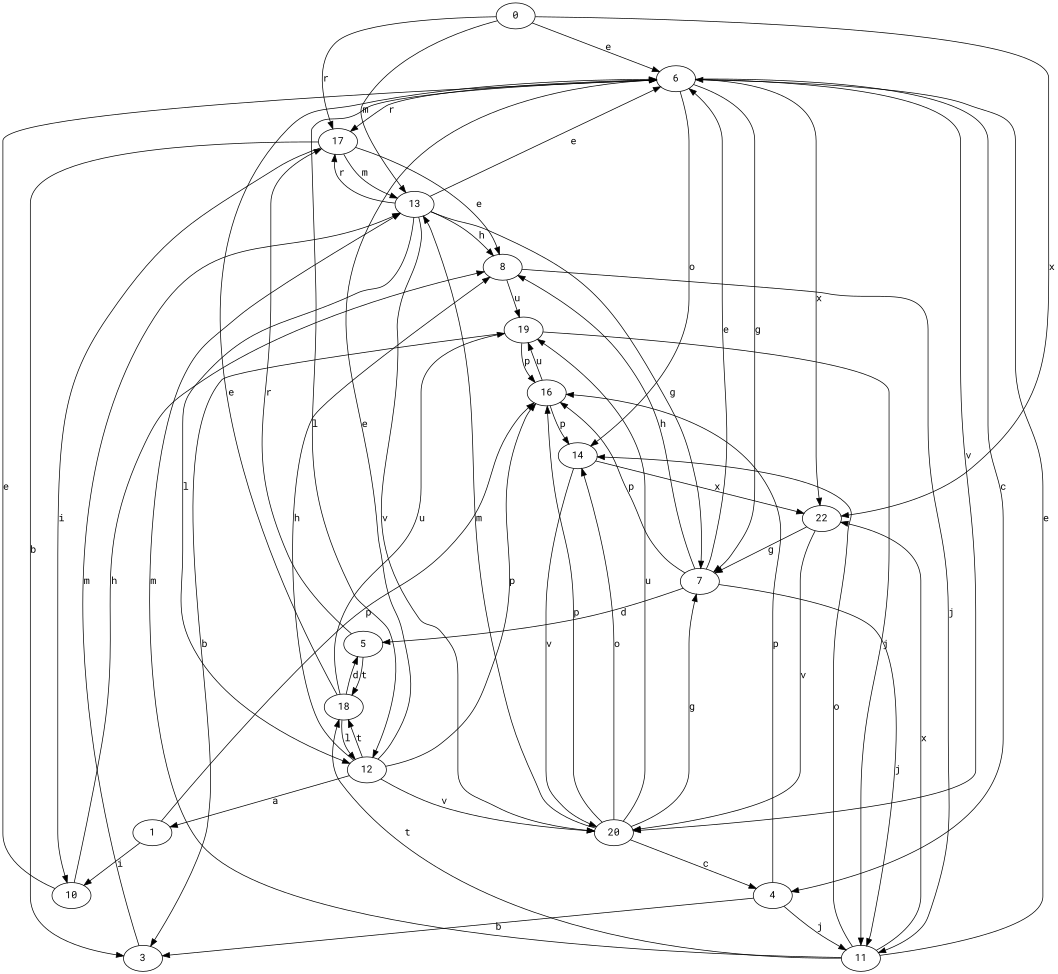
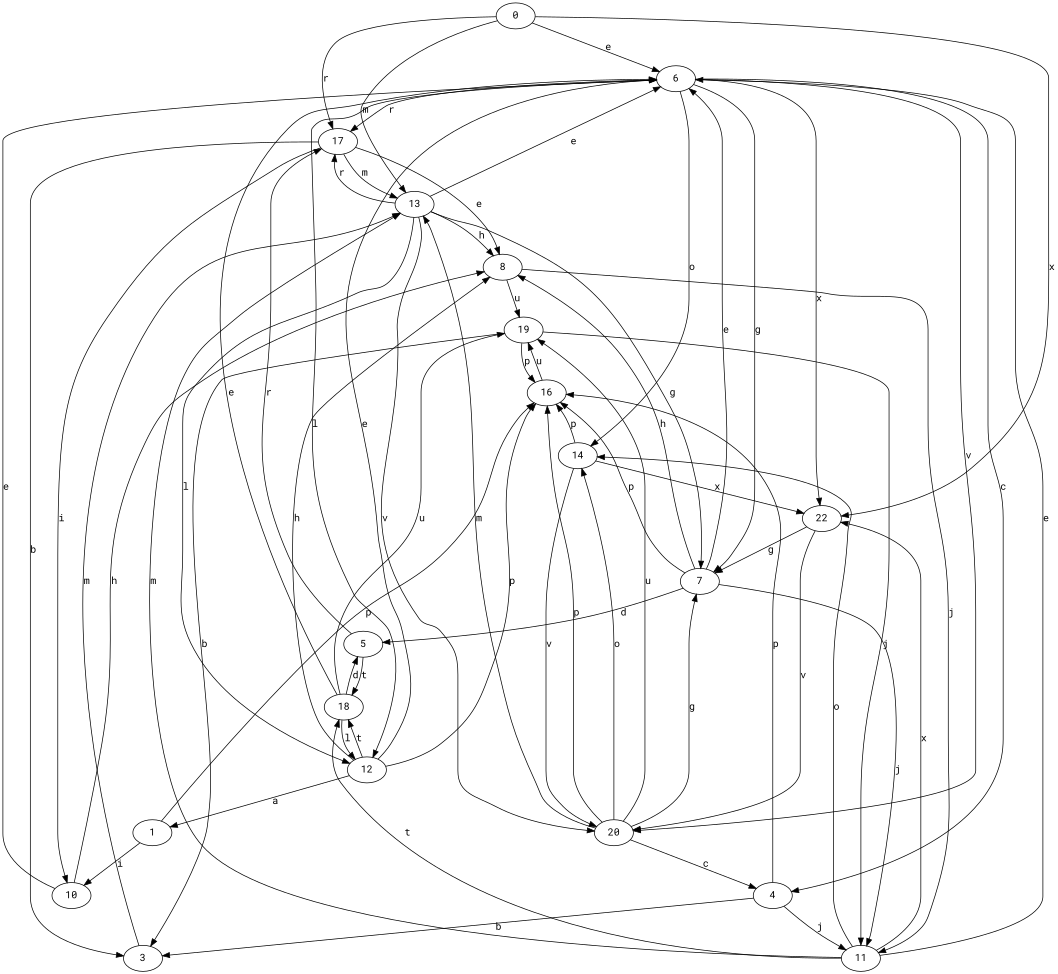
edge "16" -> "14": reversed
edge "12" -> "20": removed, label "v"
